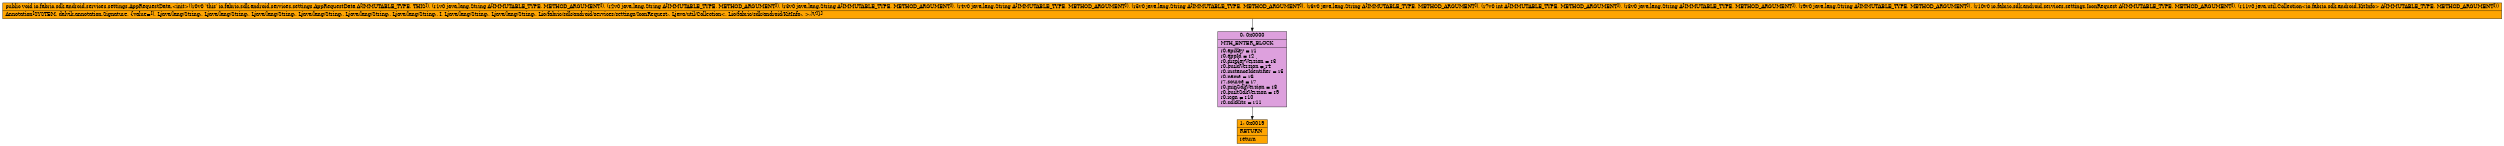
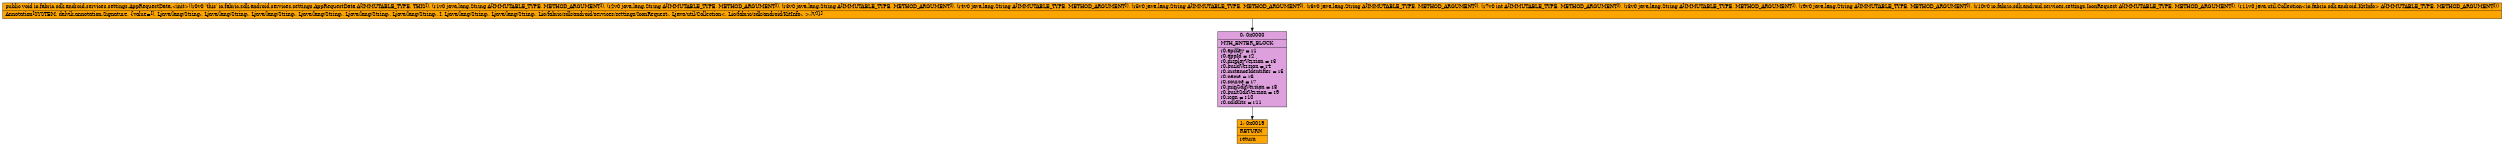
node "0: 0x0000": text "r7.source = r7" -> "r0.source = r7"
